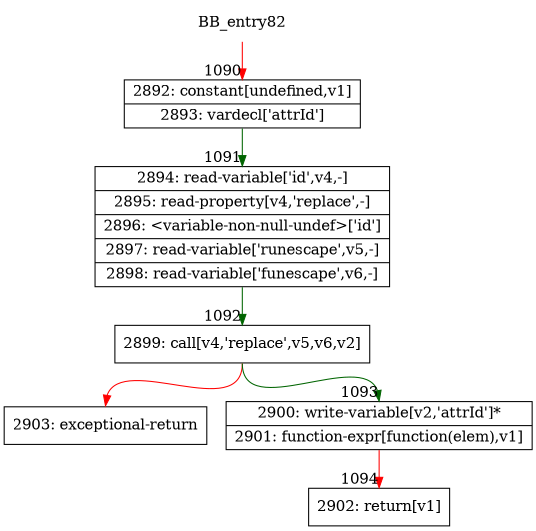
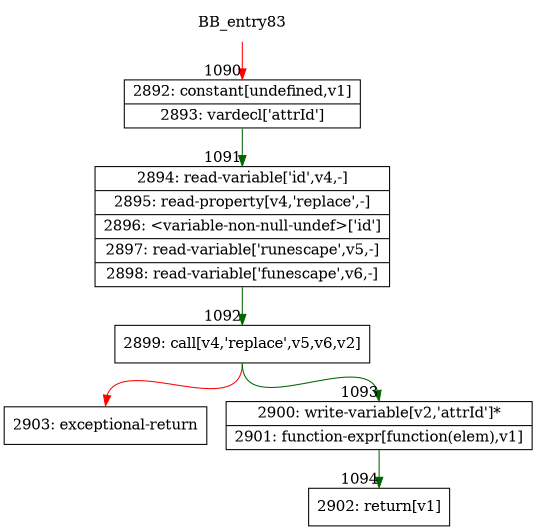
node "BB_entry82": label "BB_entry82" -> "BB_entry83"
edge "2900: write-variable[v2,'attrId']*" -> "2902: return[v1]": color red -> darkgreen
